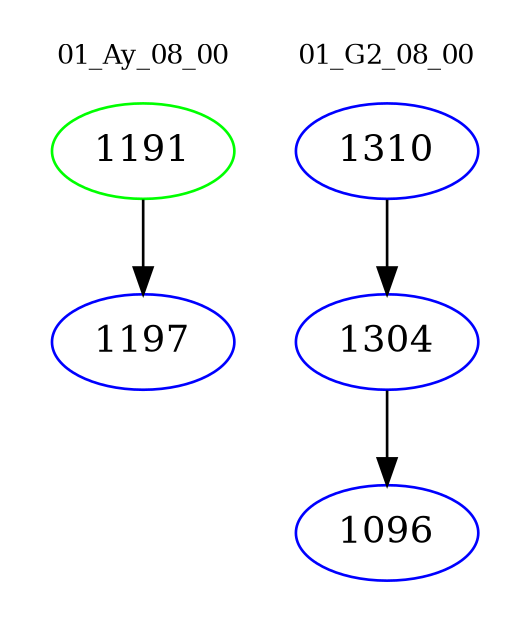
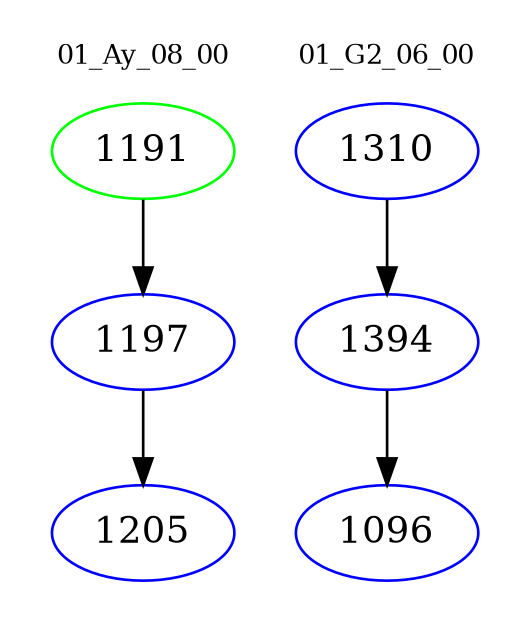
cluster "01_G2_08_00": label "01_G2_08_00" -> "01_G2_06_00"
node "1304": label "1304" -> "1394"
node "1205": added
